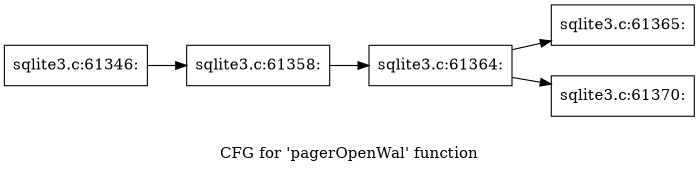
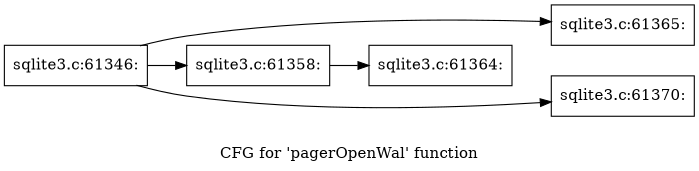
edge "sqlite3.c:61364:" -> "sqlite3.c:61365:": now "sqlite3.c:61346:" -> "sqlite3.c:61365:"
edge "sqlite3.c:61364:" -> "sqlite3.c:61370:": now "sqlite3.c:61346:" -> "sqlite3.c:61370:"
